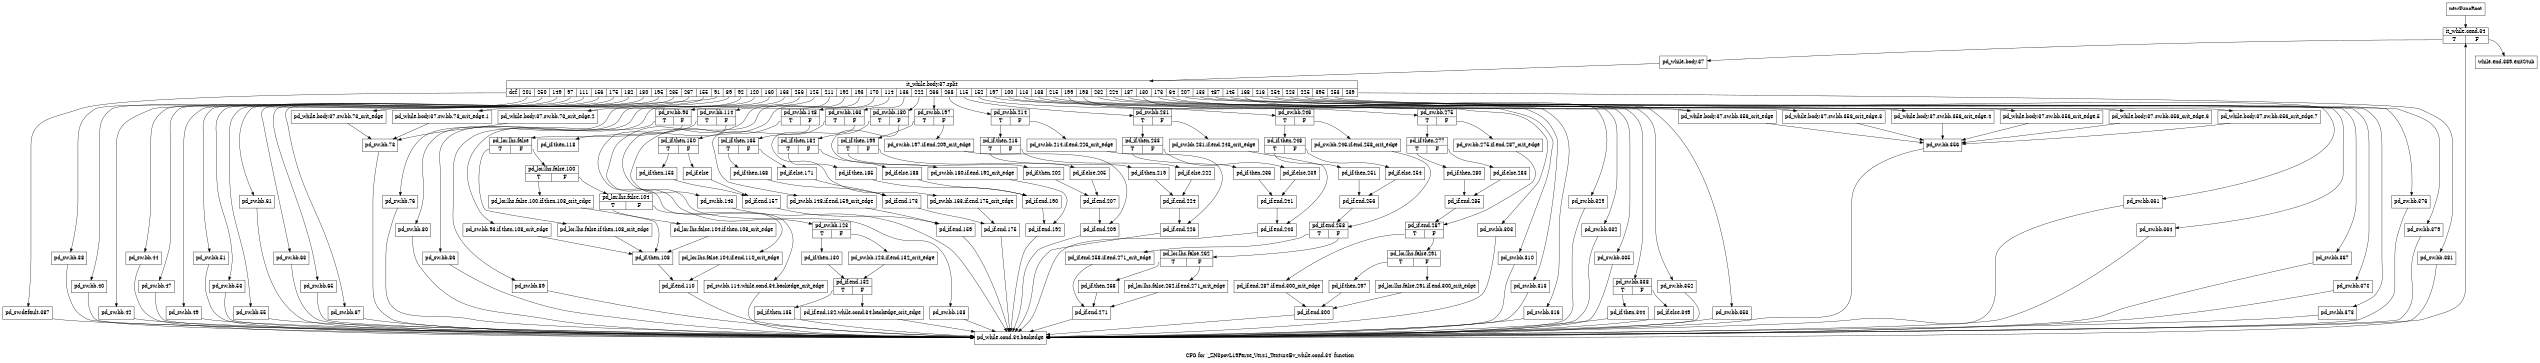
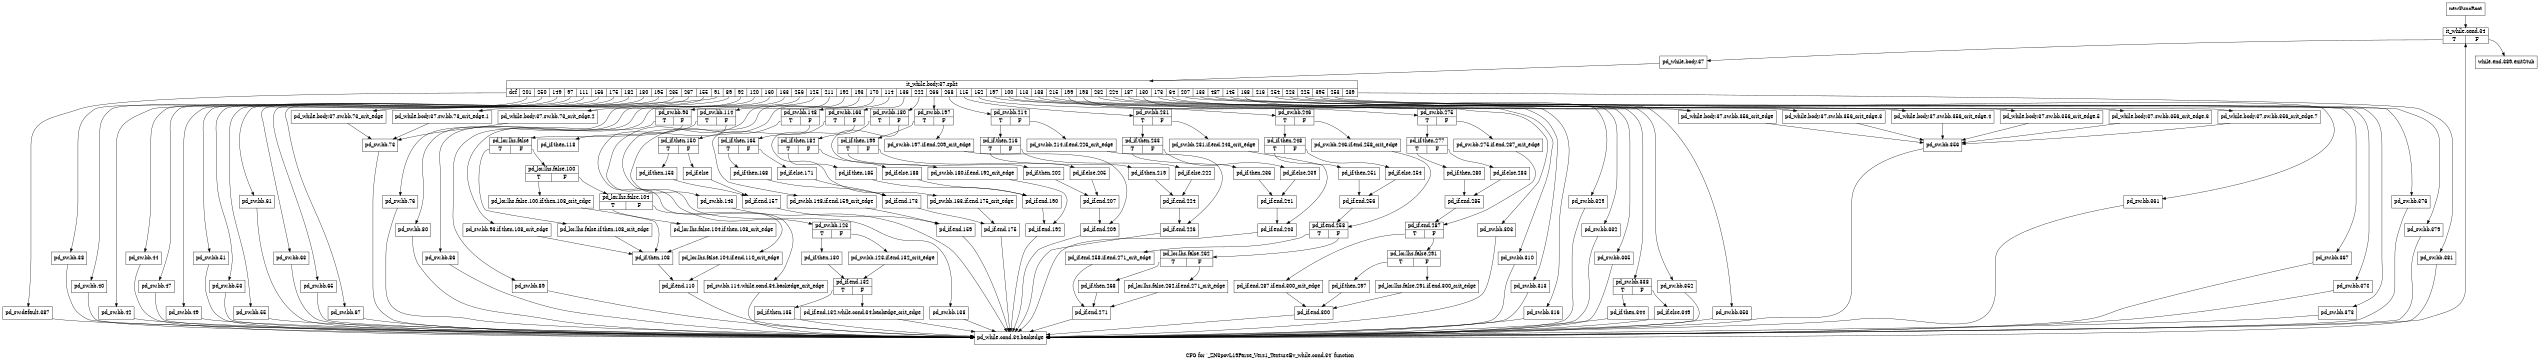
node "pd_sw.bb.364": removed
